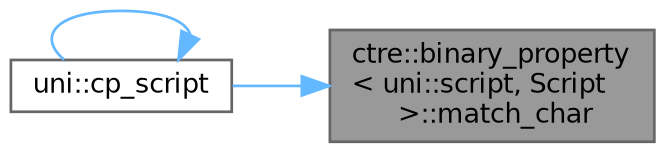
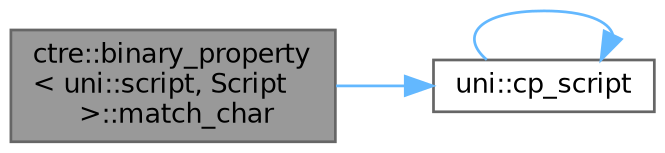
edge "uni::cp_script" -> "ctre::binary_property < uni::script, Script >::match_char": reversed
